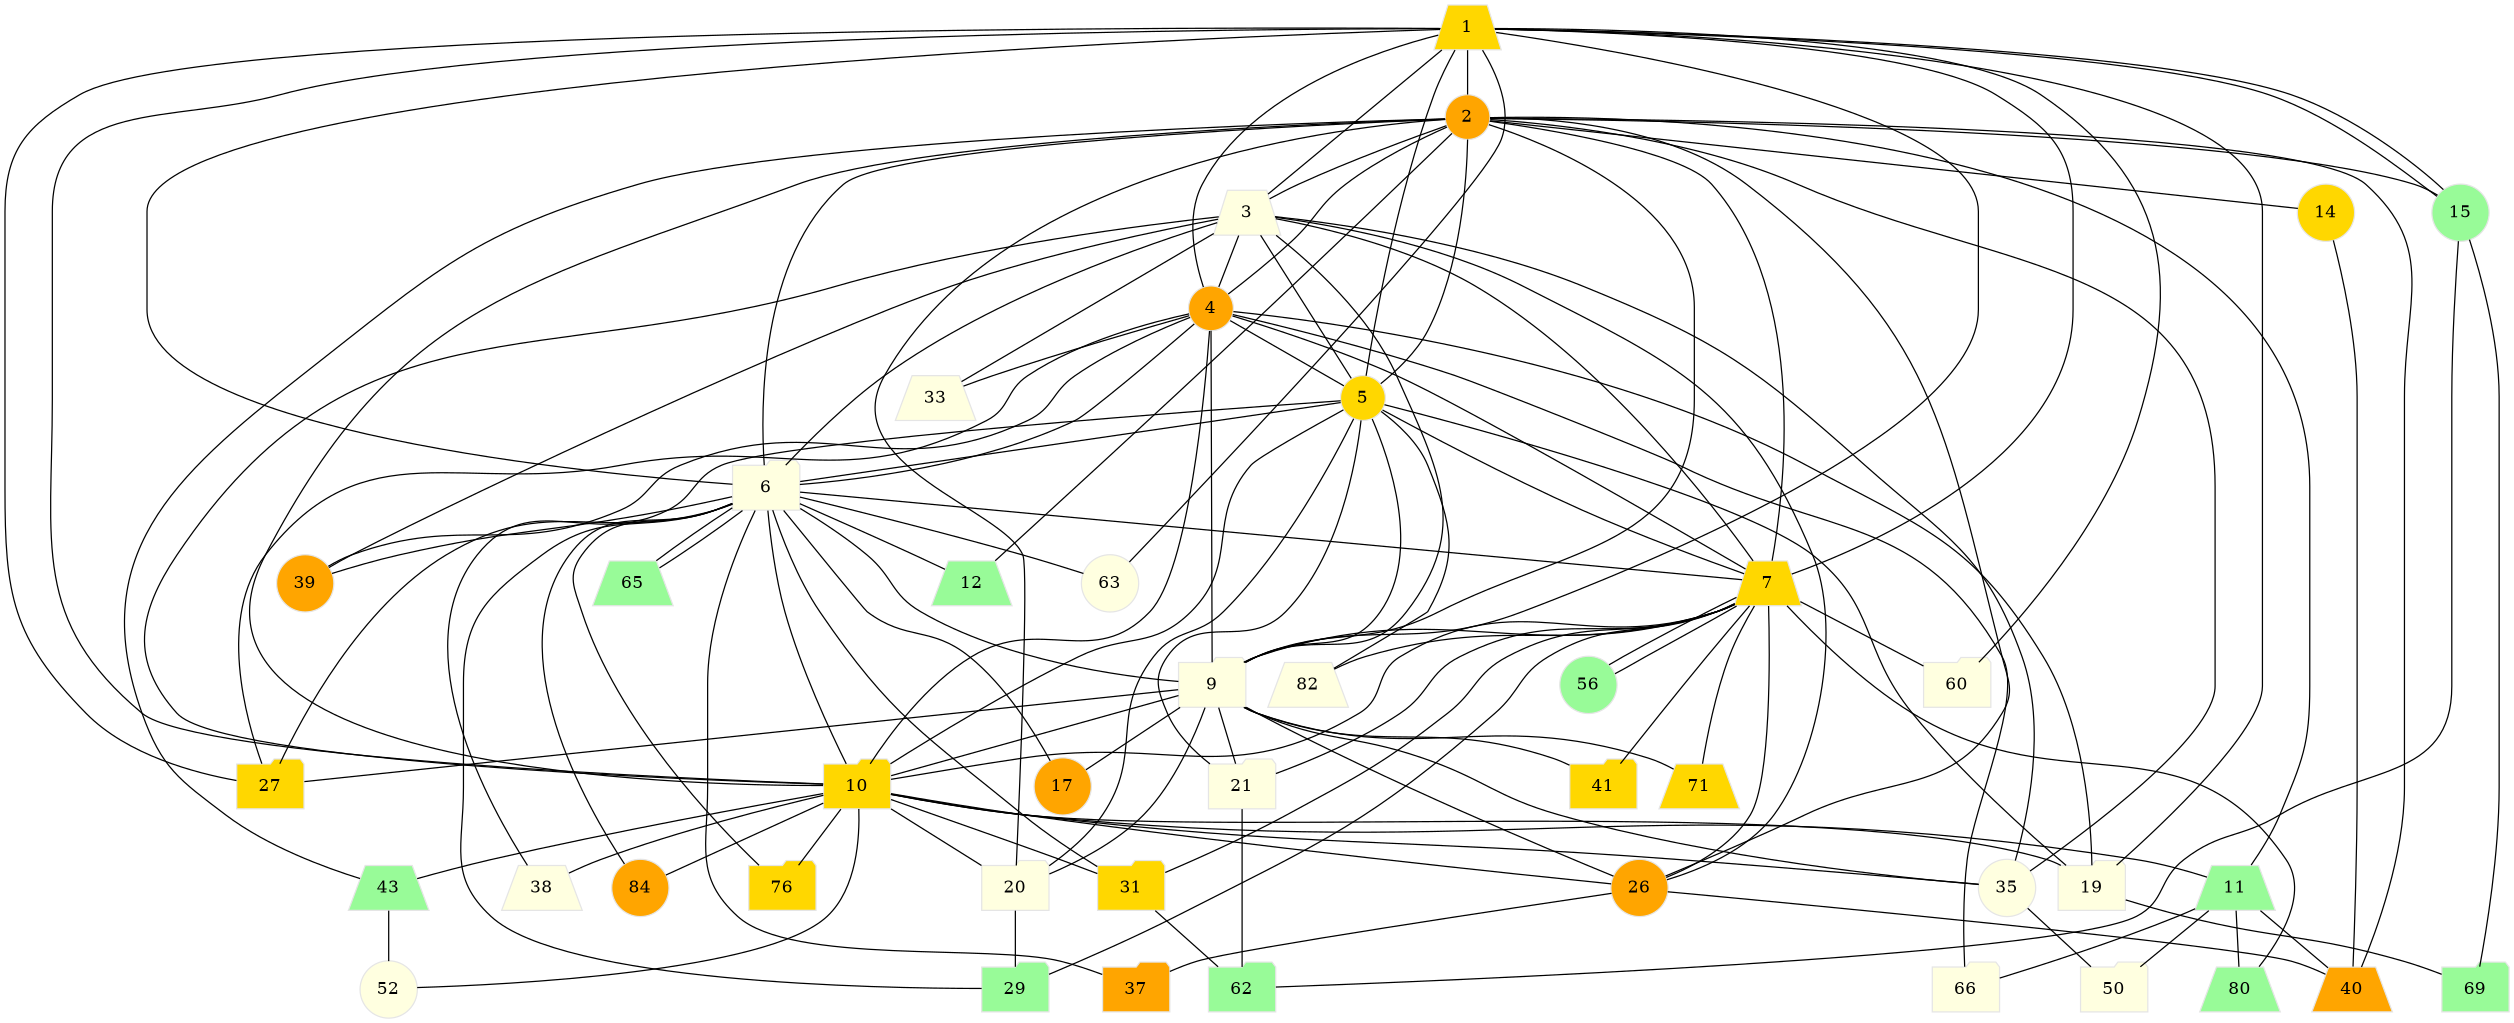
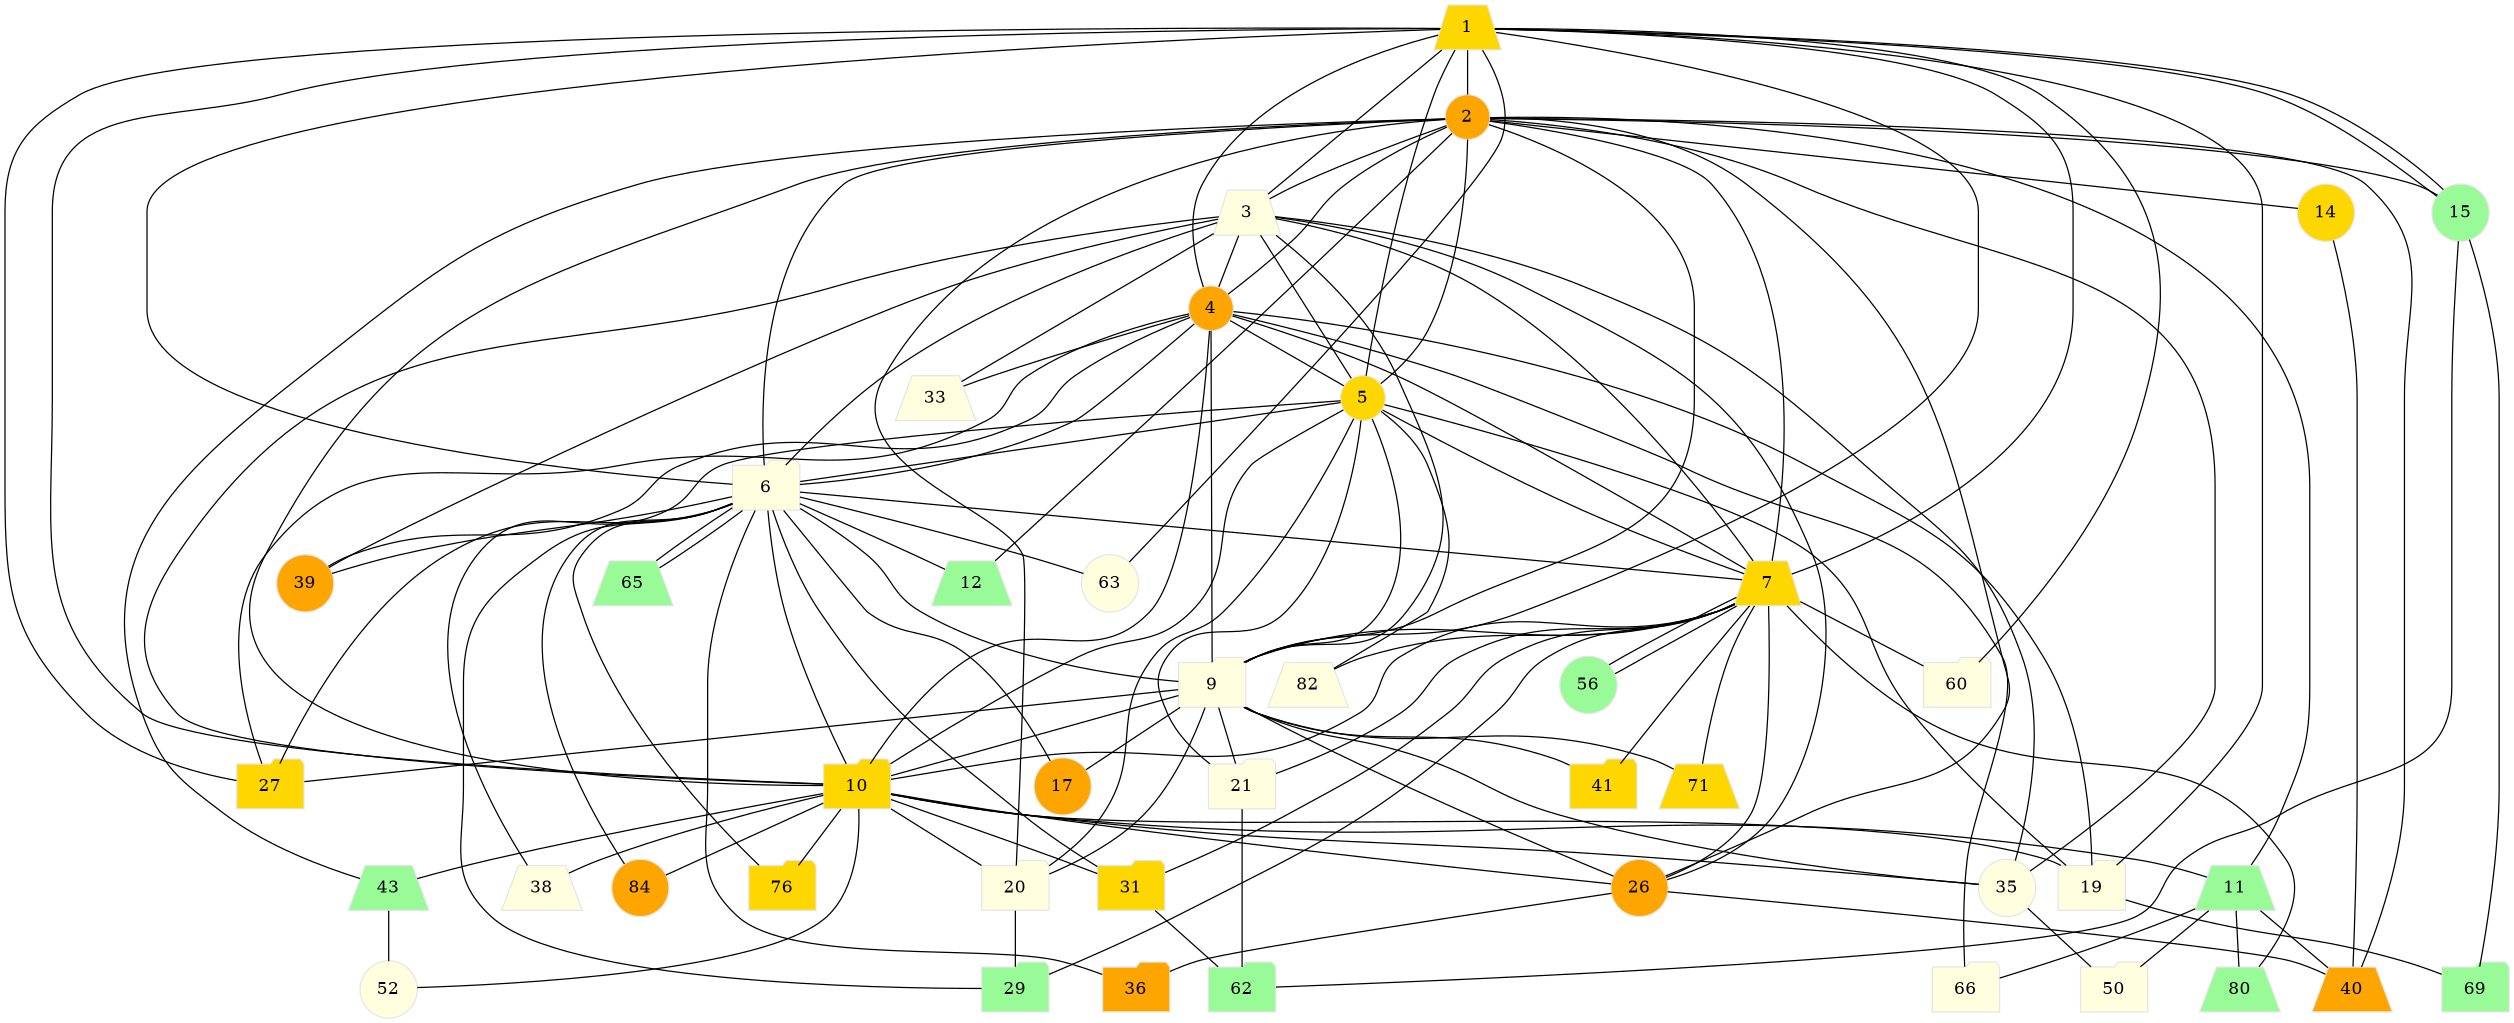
node "37": label "37" -> "36"
